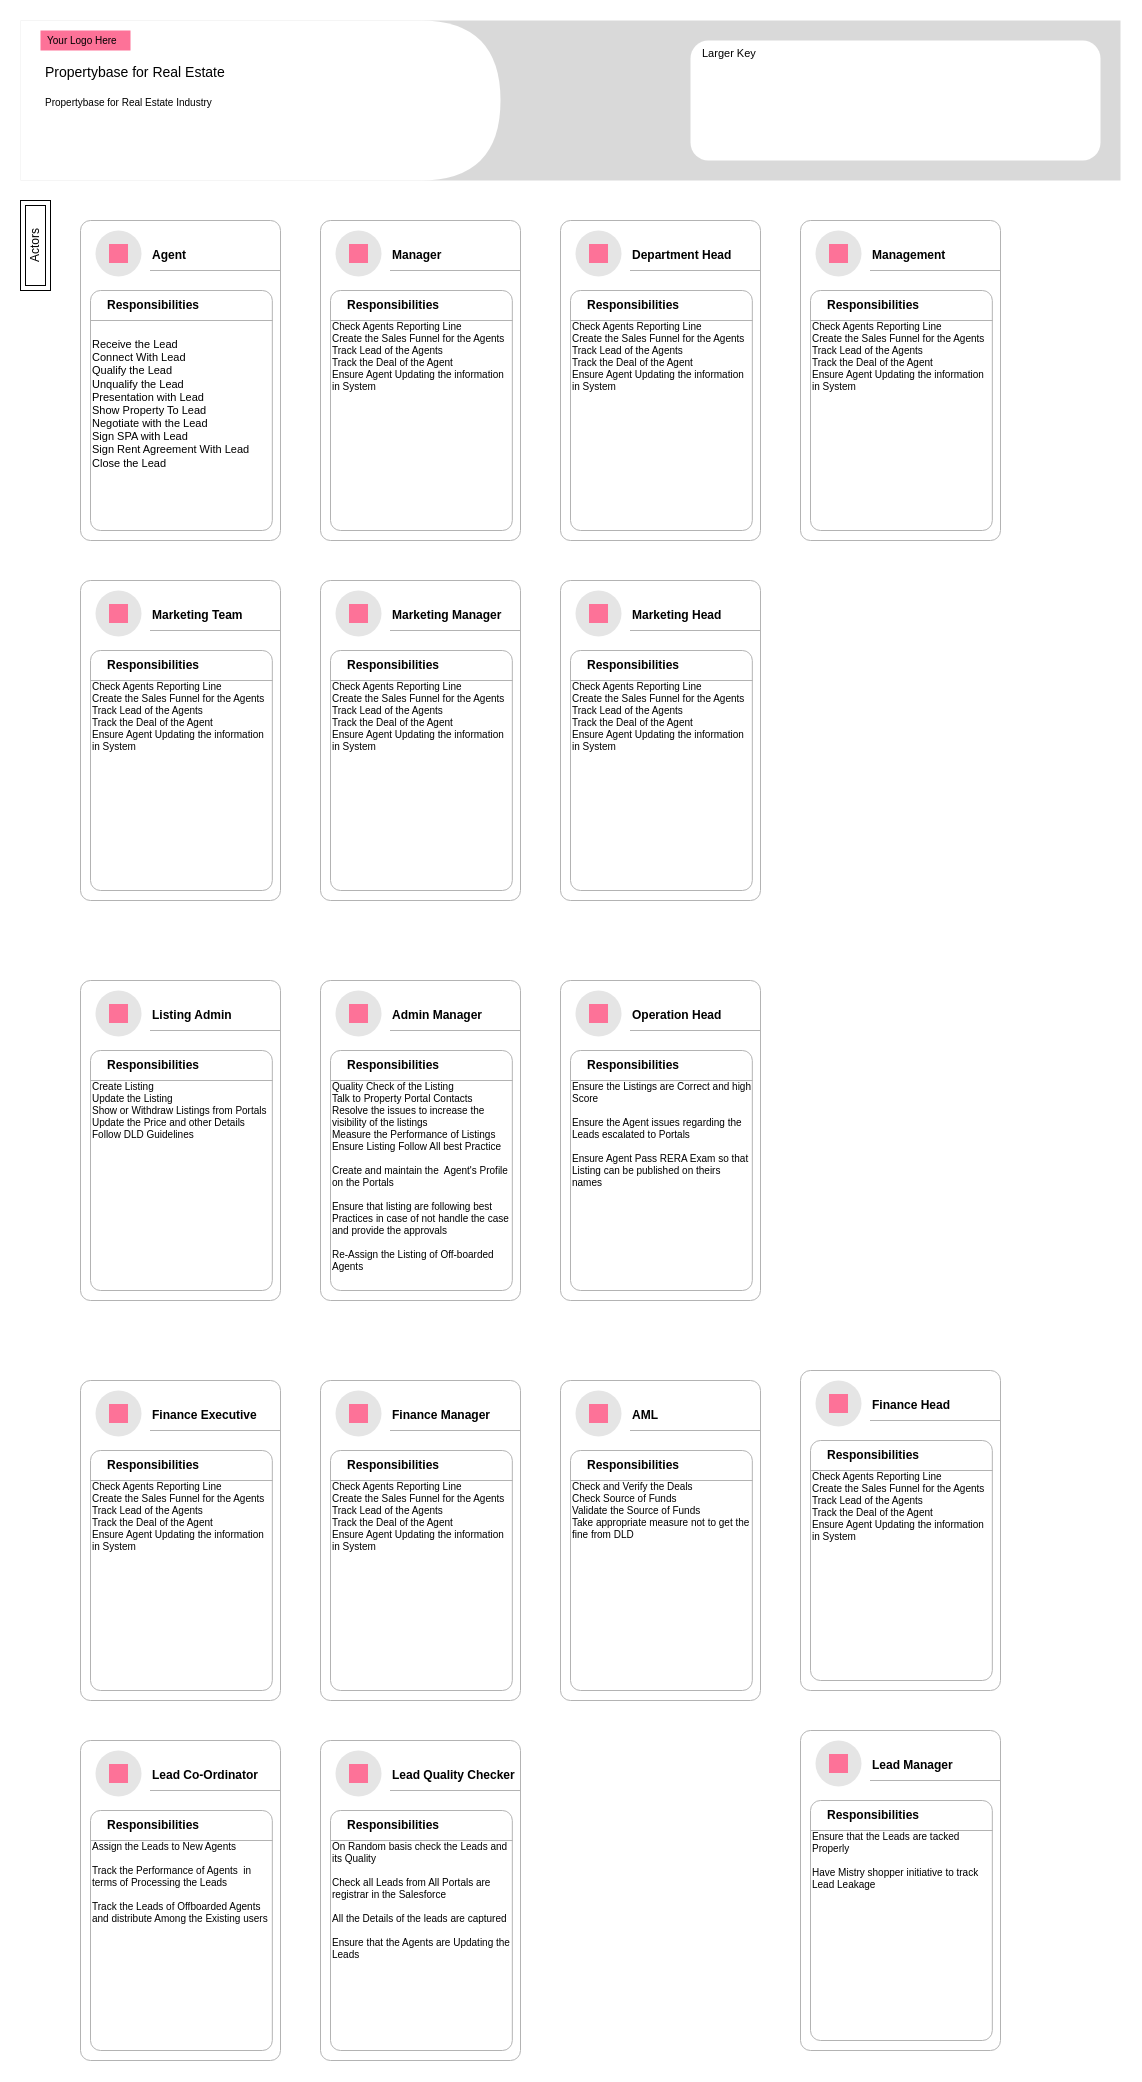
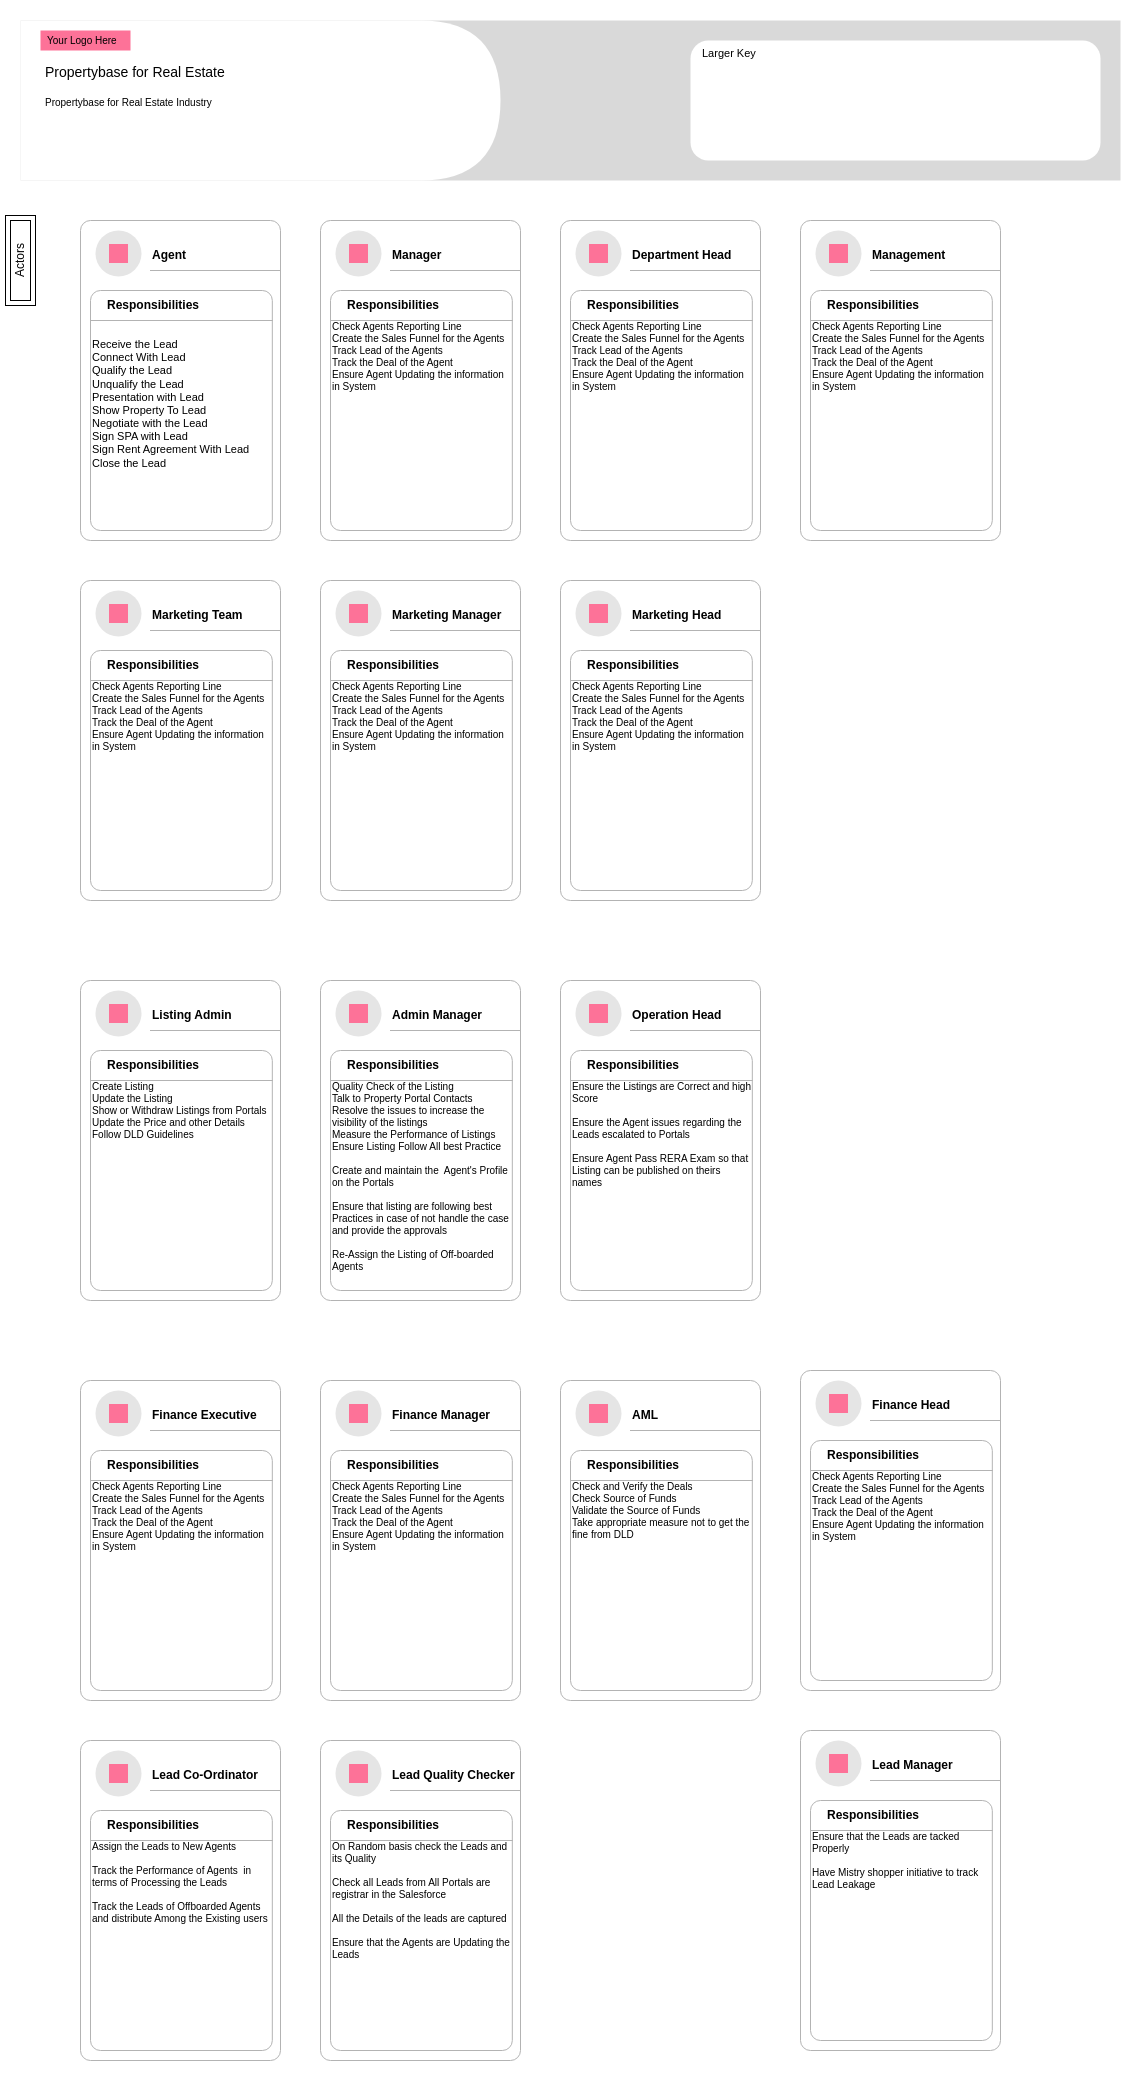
node "Actors": moved (36, 246) -> (21, 261)
